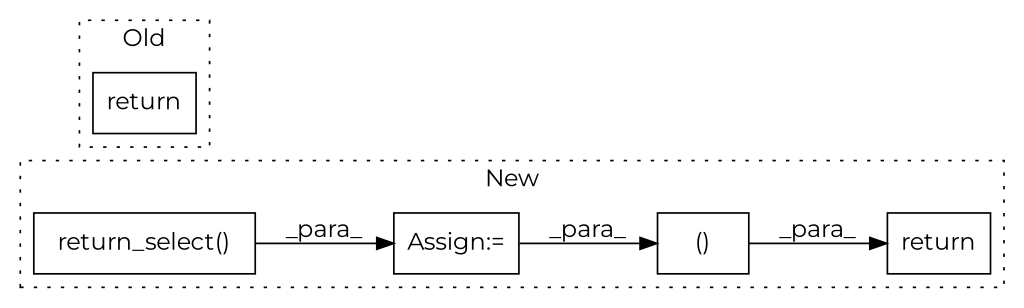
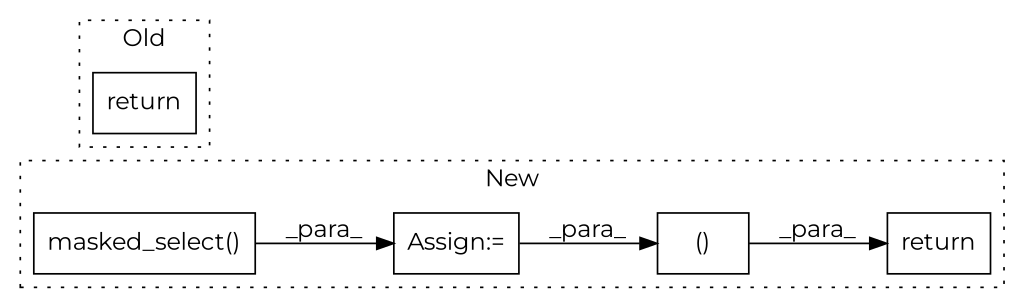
node "return_select()": label "return_select()" -> "masked_select()"
